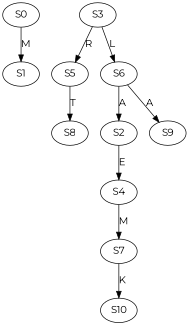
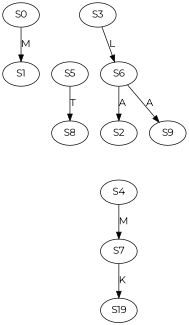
edge "S3" -> "S5": removed, label "R"
edge "S2" -> "S4": removed, label "E"
node "S10": label "S10" -> "S19"
